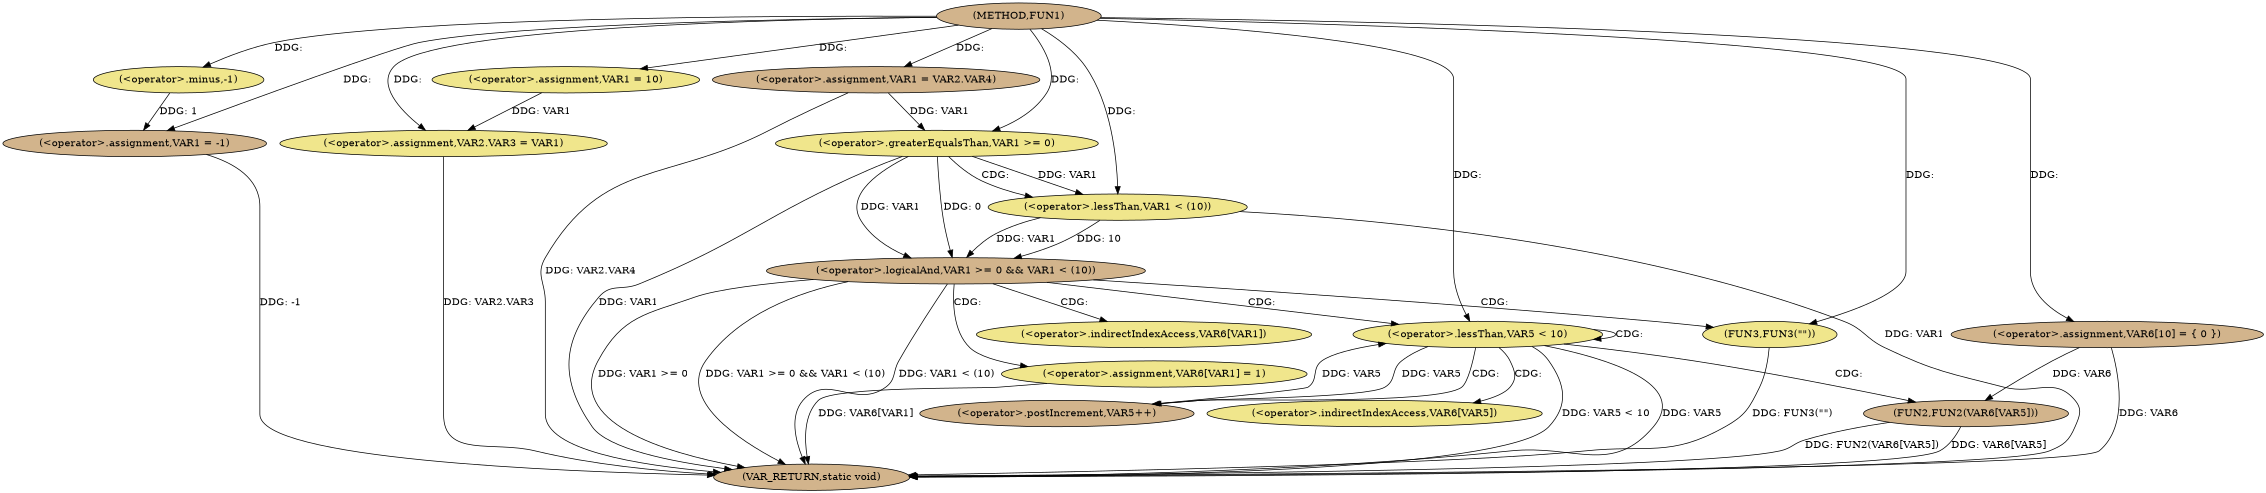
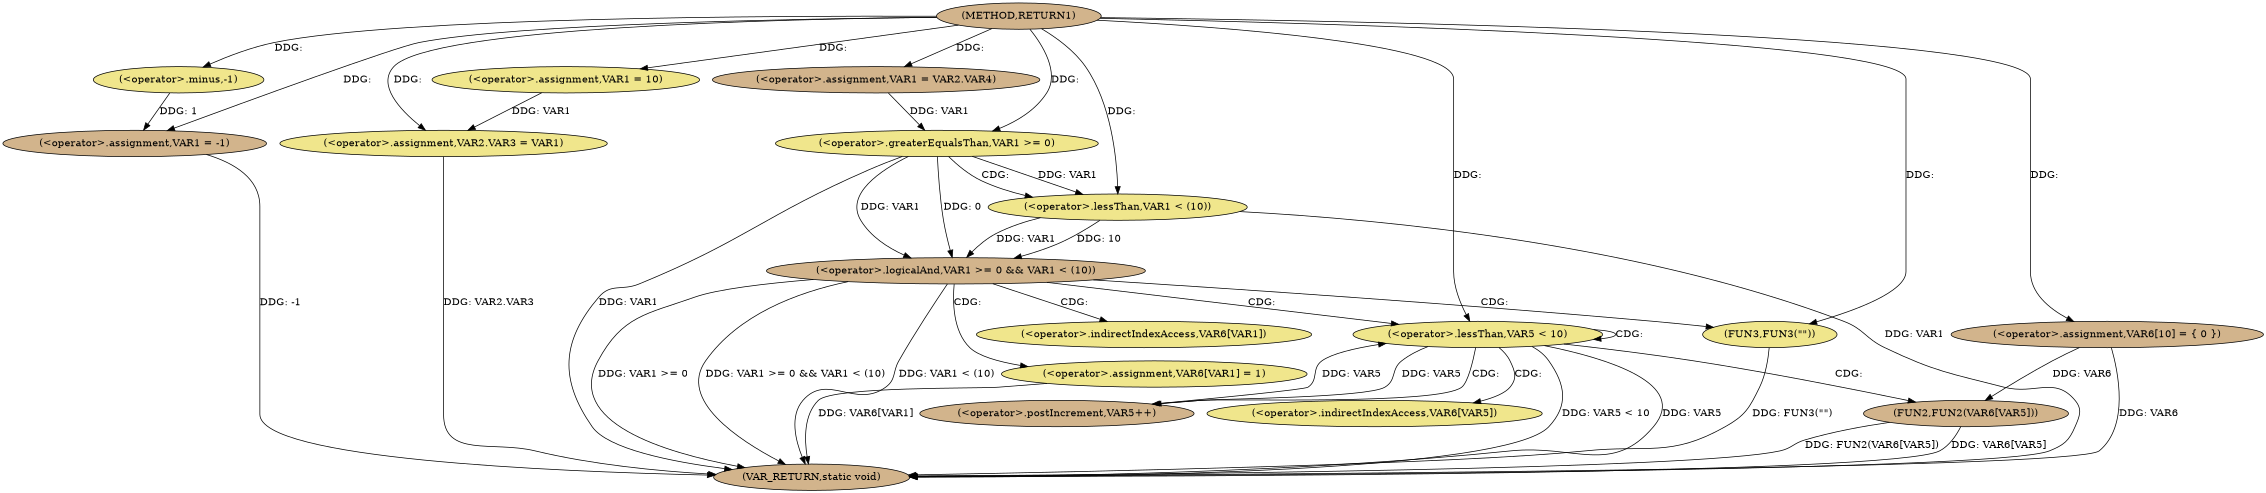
node "(METHOD,FUN1)": label "(METHOD,FUN1)" -> "(METHOD,RETURN1)"
edge "(<operator>.assignment,VAR1 = VAR2.VAR4)" -> "(VAR_RETURN,static void)": removed, label "DDG: VAR2.VAR4"
